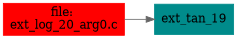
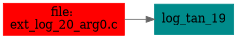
node "ext_tan_19": label "ext_tan_19" -> "log_tan_19"
